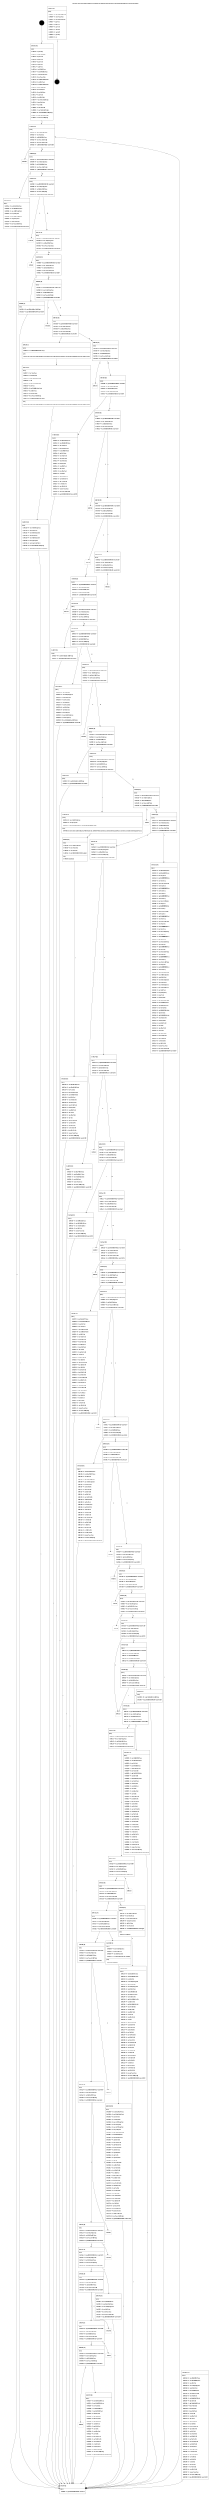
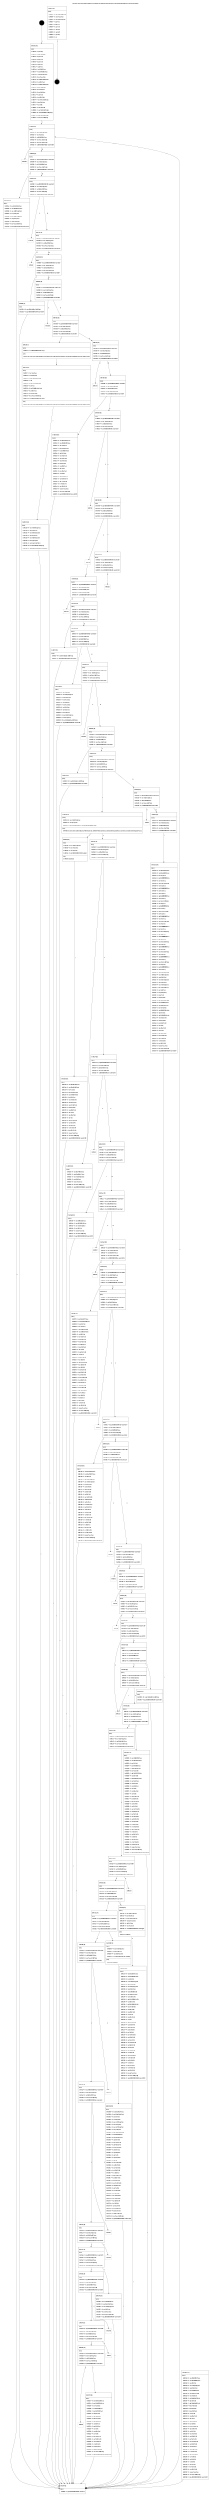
edge "0x401a3c [28]" -> "0x401a58 [28]": now "0x4023cd [12]" -> "0x401a58 [28]"
